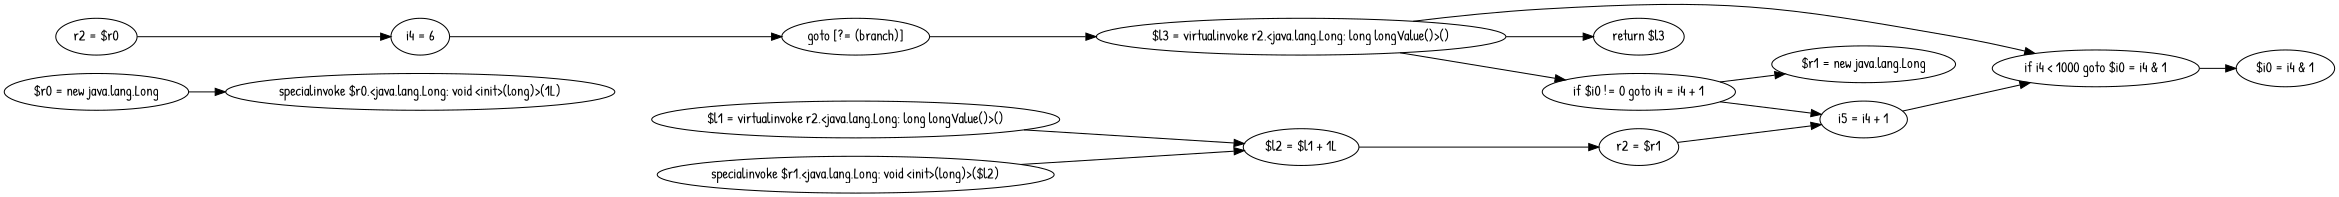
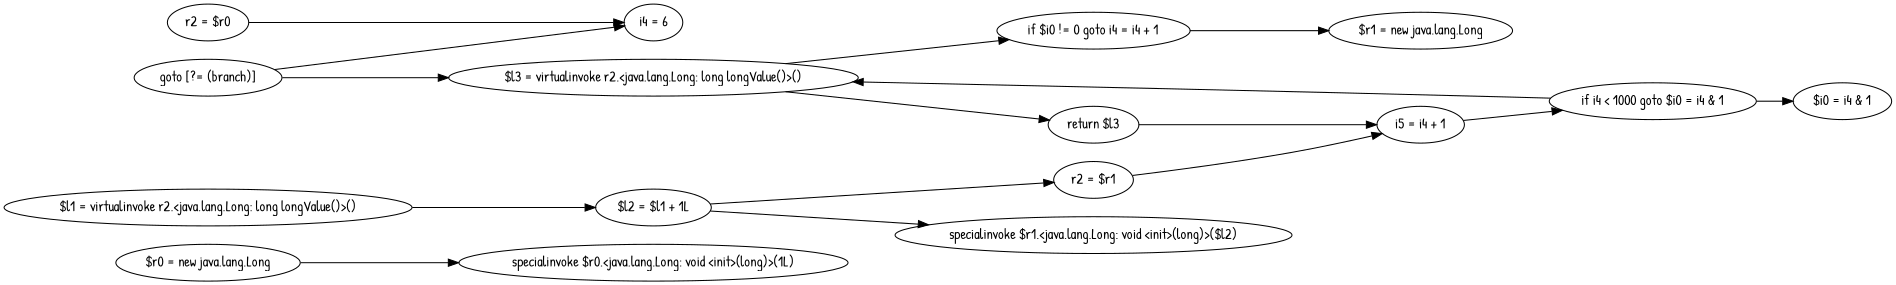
edge "$l3 = virtualinvoke r2.<java.lang.Long: long longValue()>()" -> "if i4 < 1000 goto $i0 = i4 & 1": reversed
edge "i4 = 6" -> "goto [?= (branch)]": reversed
edge "if $i0 != 0 goto i4 = i4 + 1" -> "i5 = i4 + 1": now "return $l3" -> "i5 = i4 + 1"
edge "specialinvoke $r1.<java.lang.Long: void <init>(long)>($l2)" -> "$l2 = $l1 + 1L": reversed
